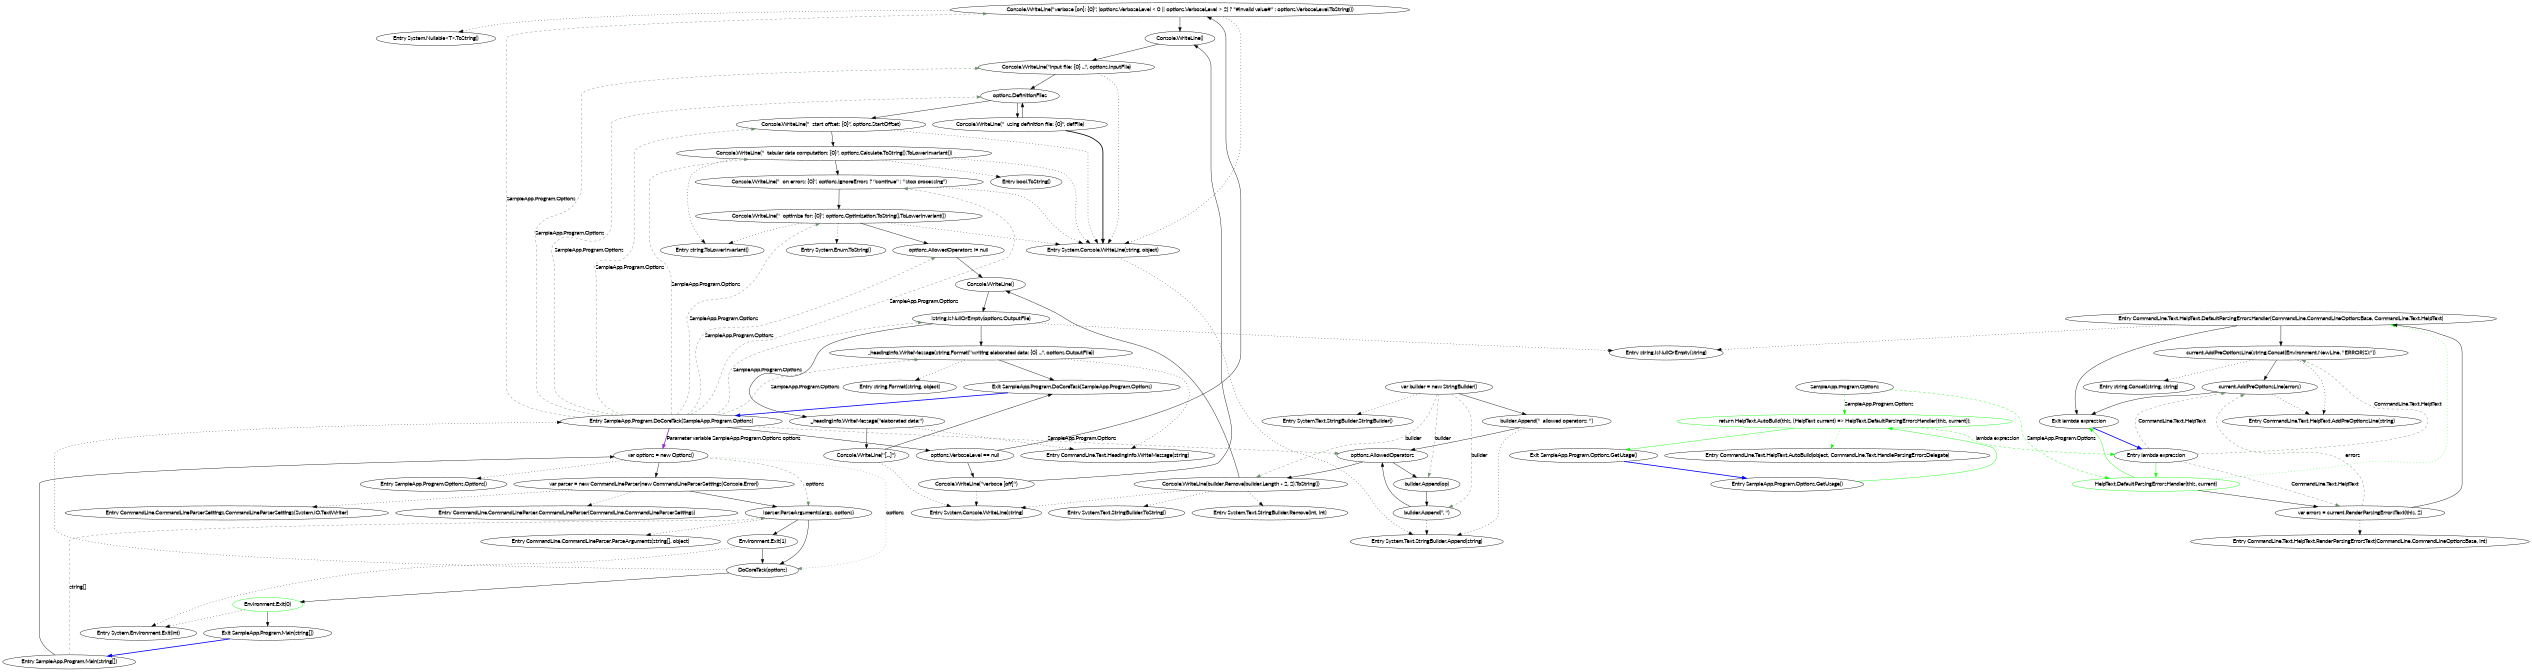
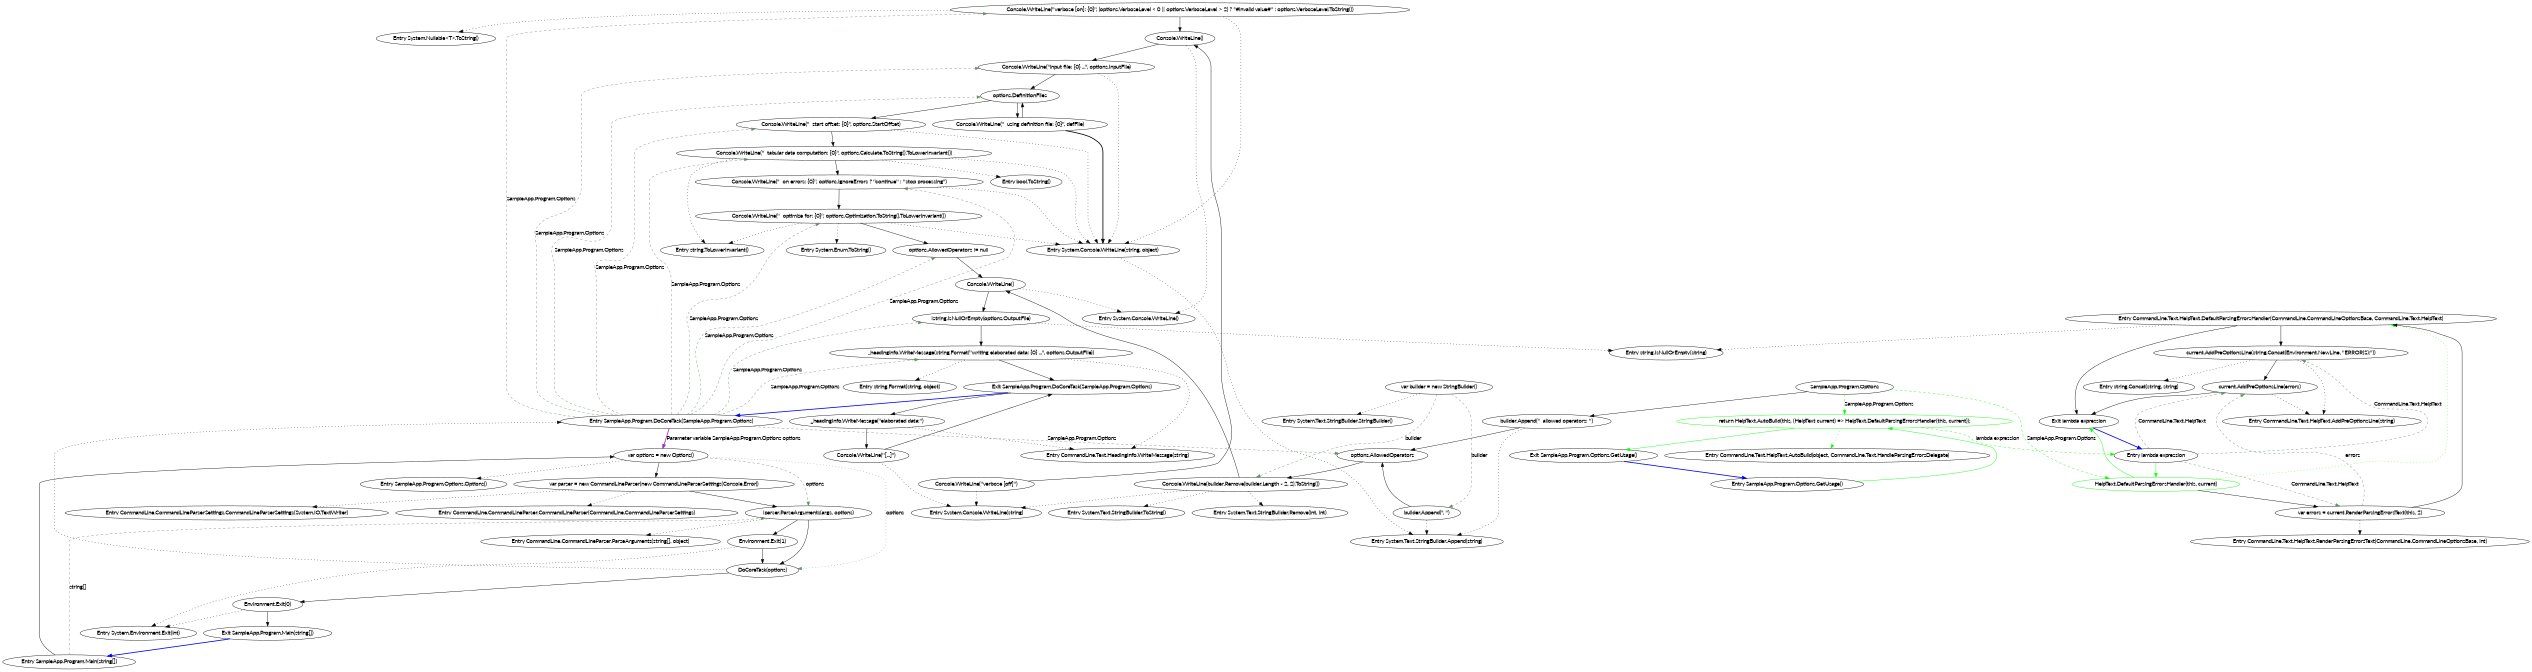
node "Entry System.Console.WriteLine()": added
edge "!string.IsNullOrEmpty(options.OutputFile)" -> "_headingInfo.WriteMessage(''elaborated data:'')": now "Exit SampleApp.Program.DoCoreTask(SampleApp.Program.Options)" -> "_headingInfo.WriteMessage(''elaborated data:'')"
edge "var builder = new StringBuilder()" -> "builder.Append(''  allowed operators: '')": now "SampleApp.Program.Options" -> "builder.Append(''  allowed operators: '')"
node "options.VerboseLevel == null": removed
node "builder.Append(op)": removed
node "Environment.Exit(0)": color green -> black
